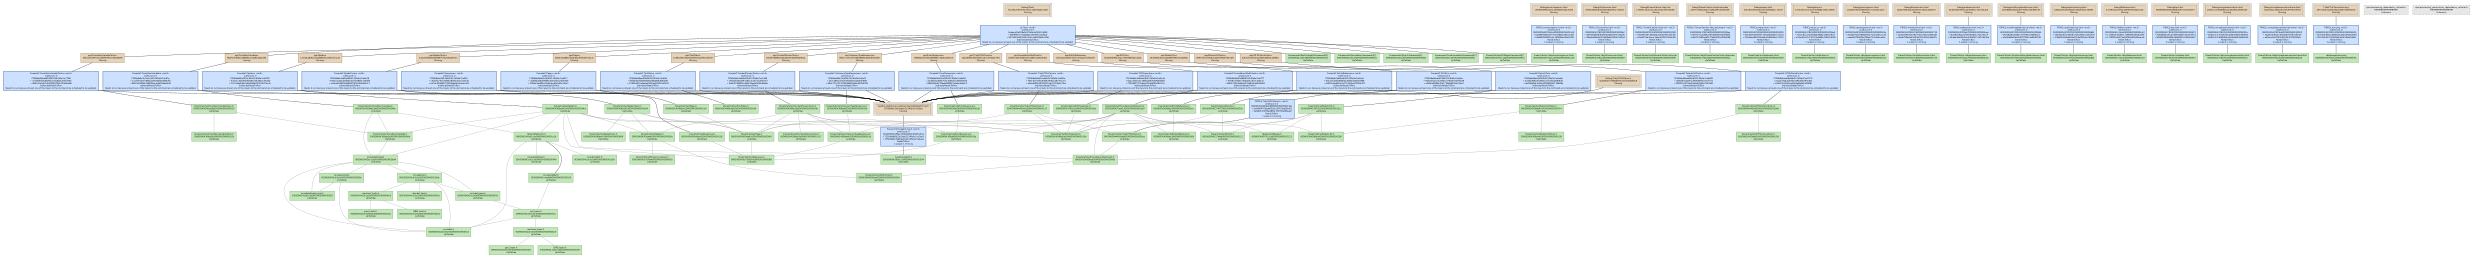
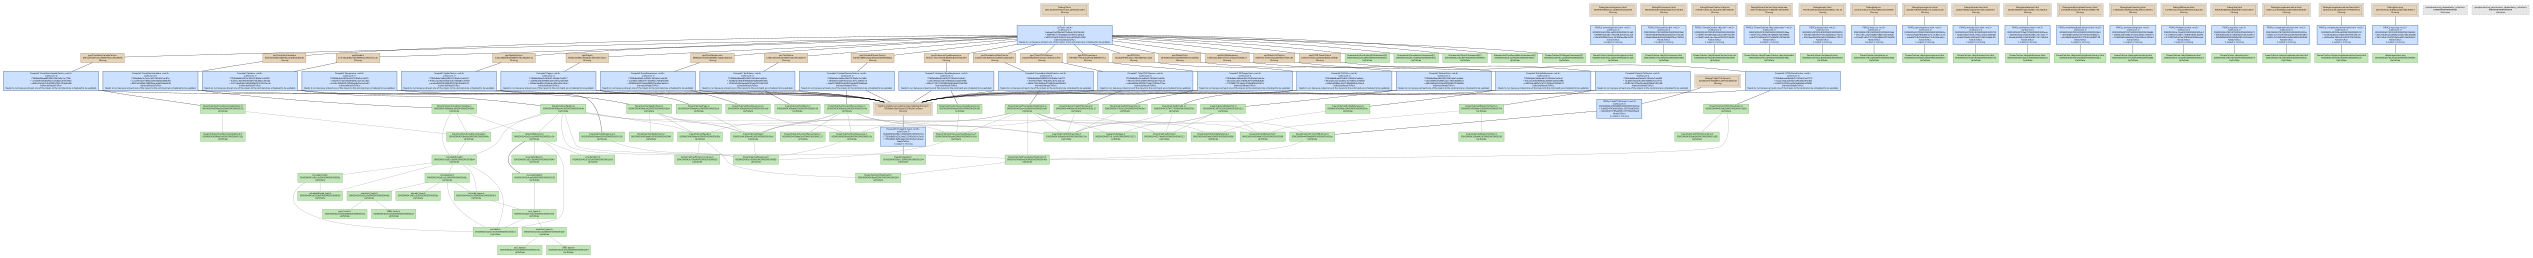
node "TidyHTMLParser/Icon.png 287c94c812c4f409a0cdd47d9a364e01 Missing": label "TidyHTMLParser/Icon.png 287c94c812c4f409a0cdd47d9a364e01 Missing" -> "Debug/Icon.png 287c94c812c4f409a0cdd47d9a364e01 Missing"
node "ppc/DCProperties.o 79f19807761ab5a2f19d3f8fef8157cc Missing": added
